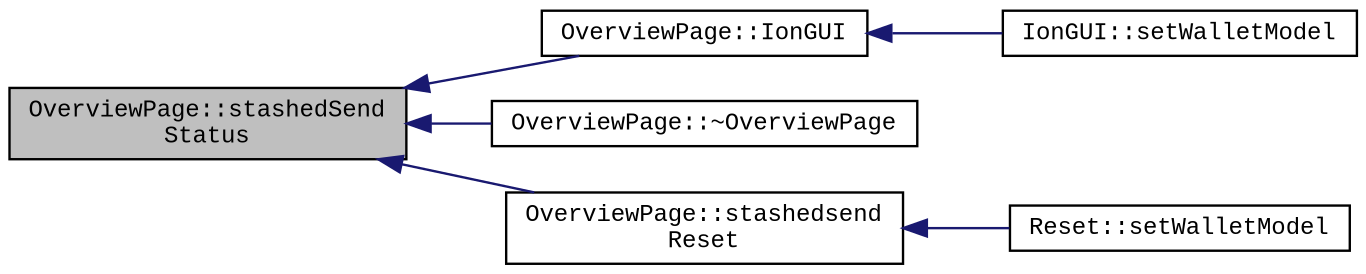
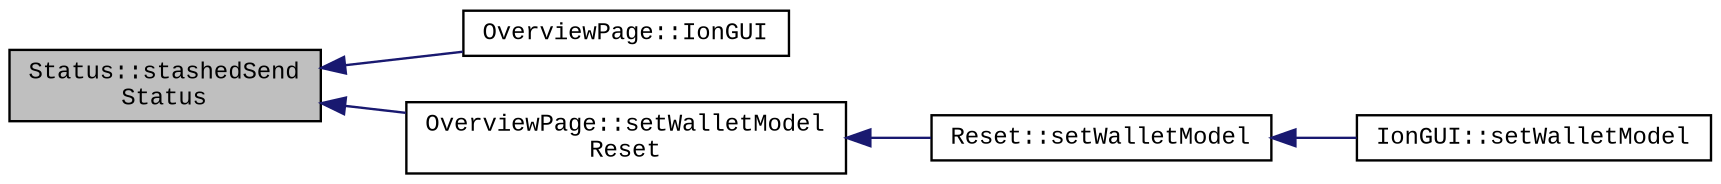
edge "IonGUI::setWalletModel" -> "OverviewPage::IonGUI": now "IonGUI::setWalletModel" -> "Reset::setWalletModel"
node "OverviewPage::stashedSend Status": label "OverviewPage::stashedSend Status" -> "Status::stashedSend Status"
node "OverviewPage::~OverviewPage": removed
node "OverviewPage::stashedsend Reset": label "OverviewPage::stashedsend Reset" -> "OverviewPage::setWalletModel Reset"
